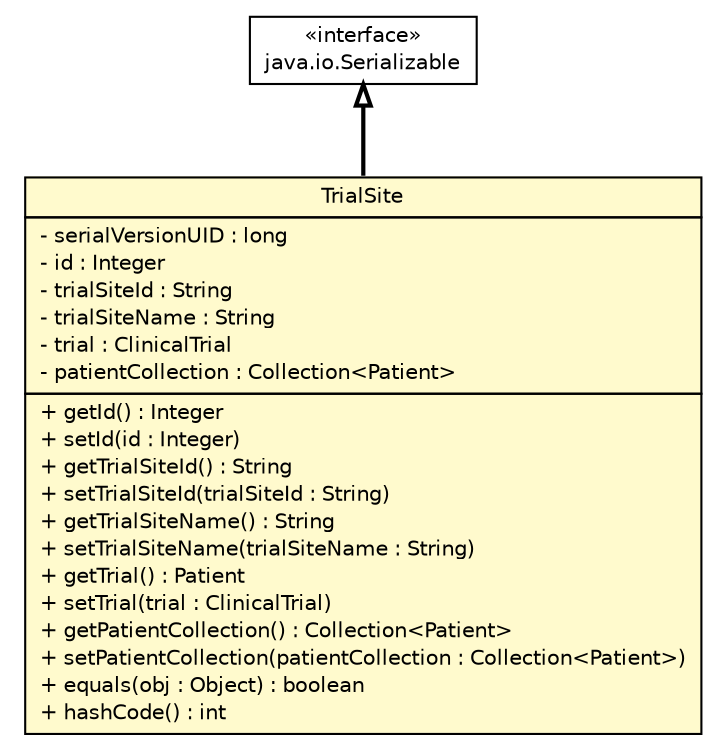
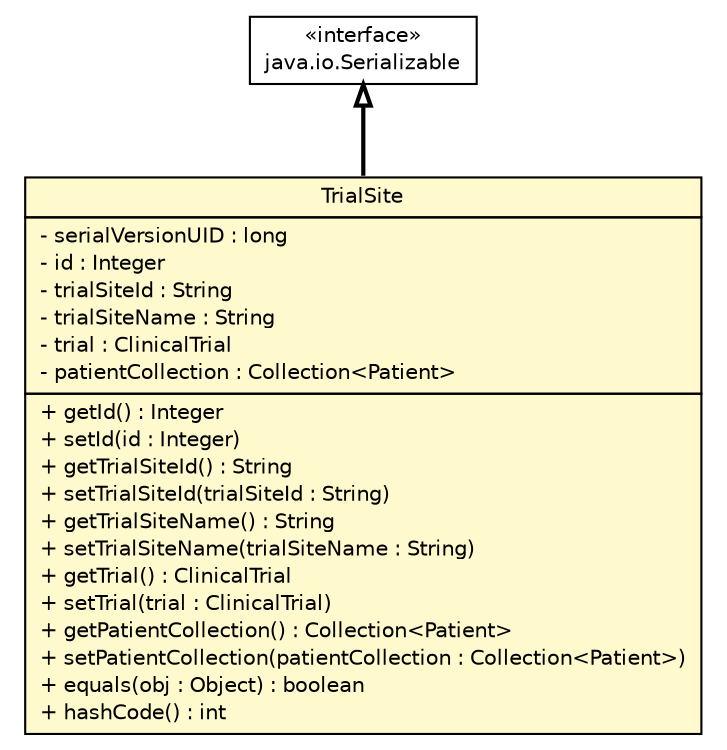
node "TrialSite": text "+ getTrial() : Patient" -> "+ getTrial() : ClinicalTrial"
